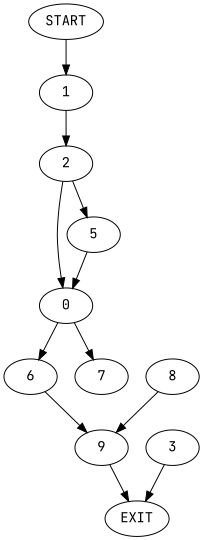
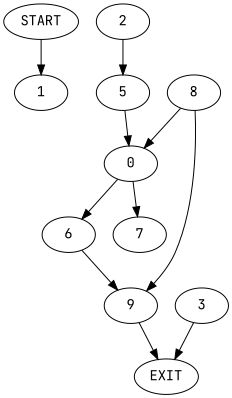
edge "1" -> "2": removed
edge "2" -> "0": now "8" -> "0"
